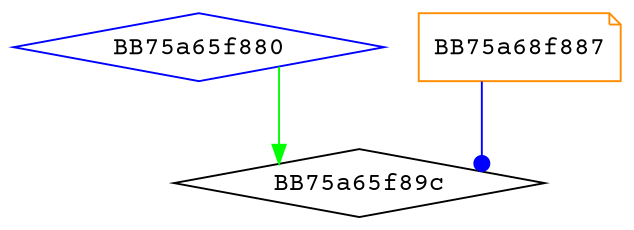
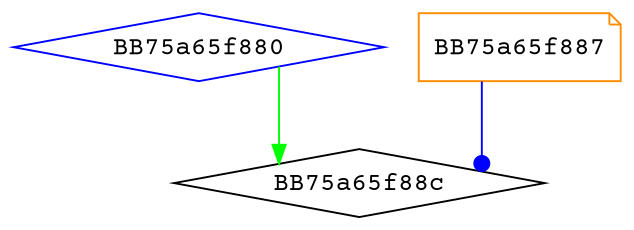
node "BB75a68f887": label "BB75a68f887" -> "BB75a65f887"
node "BB75a65f89c": label "BB75a65f89c" -> "BB75a65f88c"
